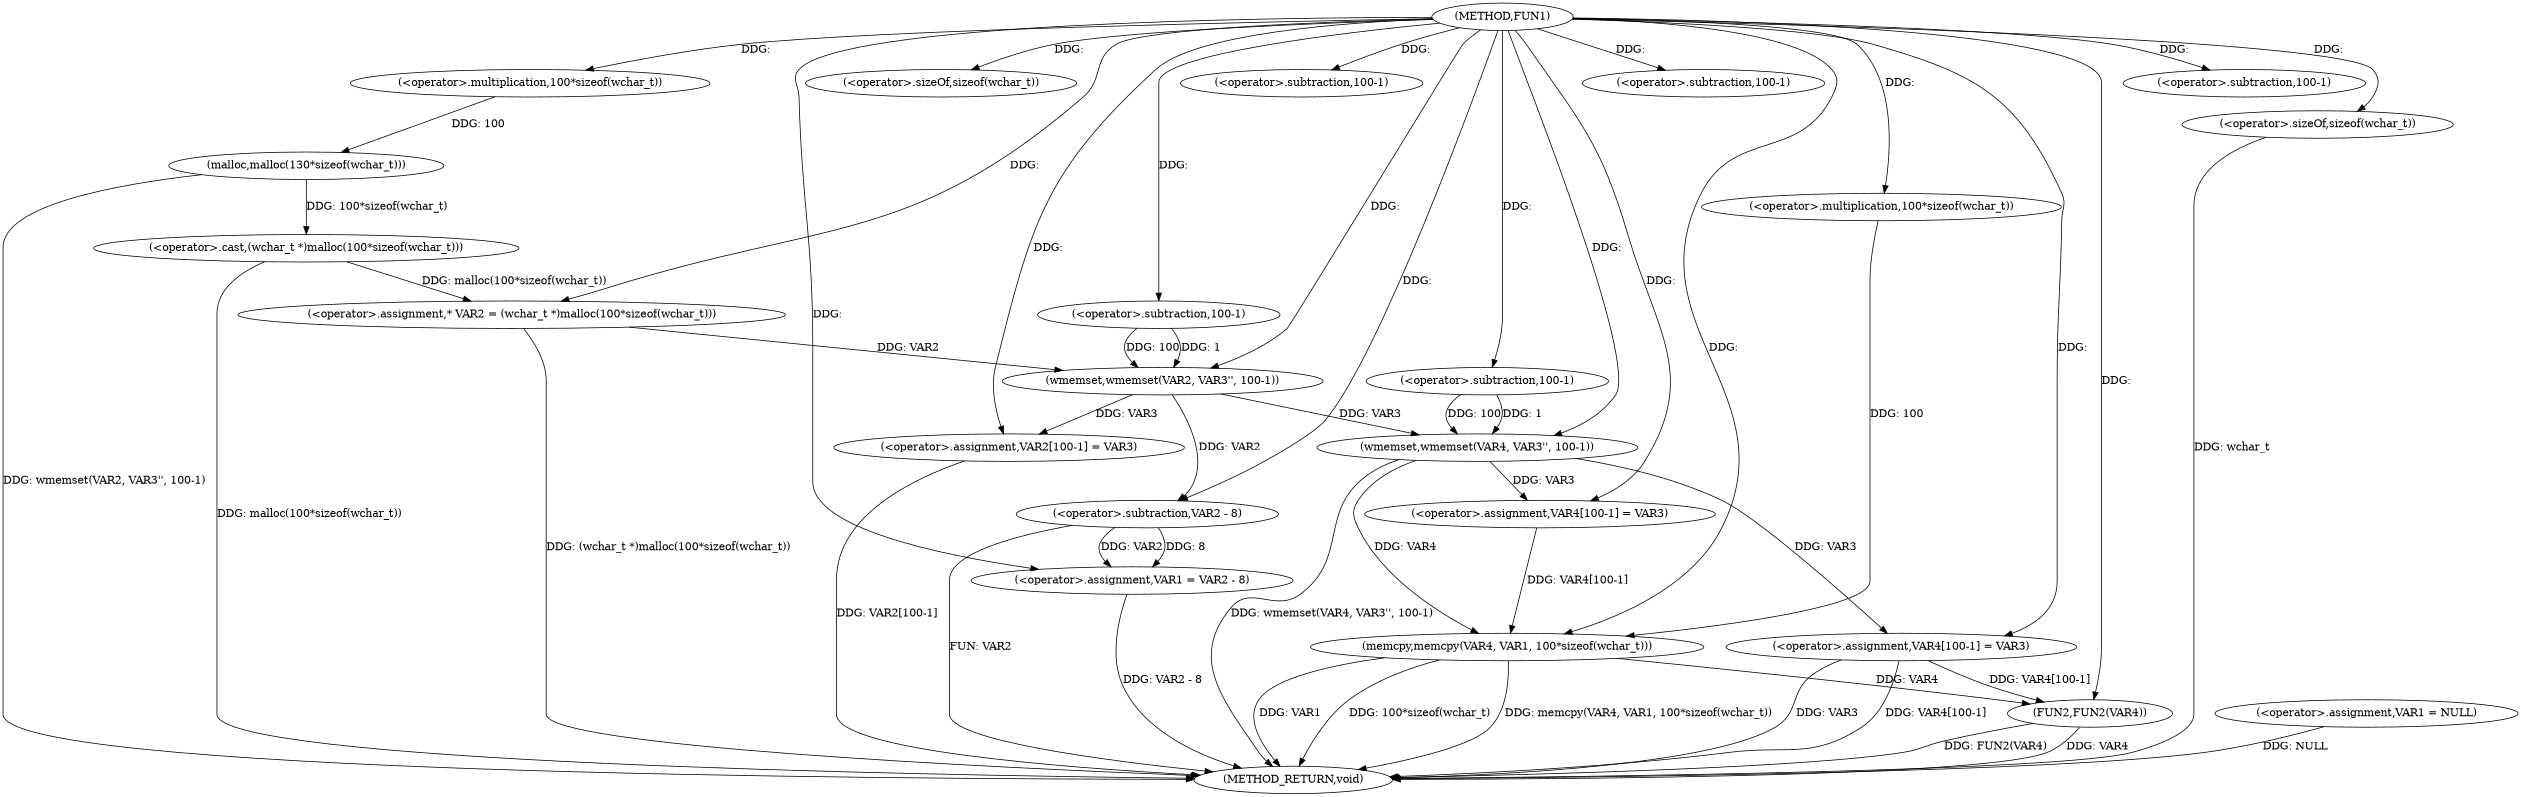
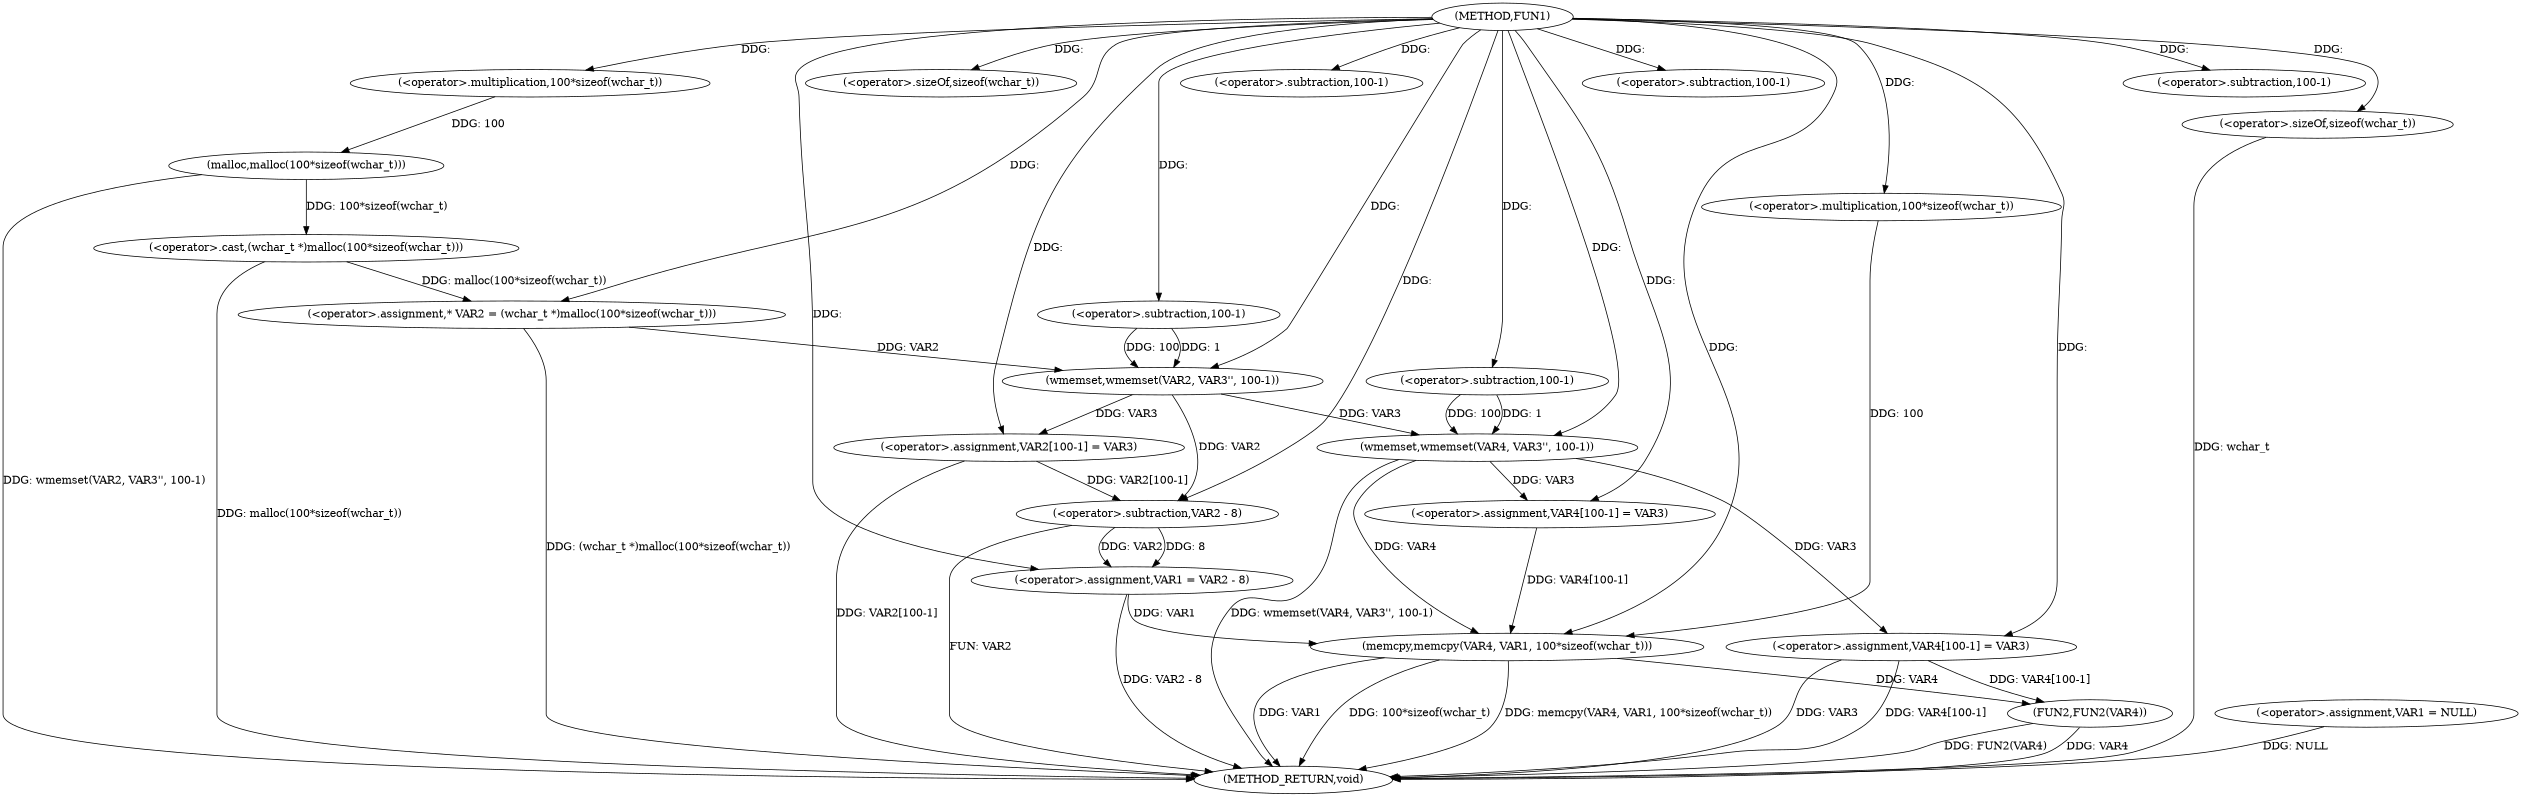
edge "(METHOD,FUN1)" -> "(FUN2,FUN2(VAR4))": removed, label "DDG:"
node "(malloc,malloc(130*sizeof(wchar_t)))": label "(malloc,malloc(130*sizeof(wchar_t)))" -> "(malloc,malloc(100*sizeof(wchar_t)))"
edge "(<operator>.assignment,VAR2[100-1] = VAR3)" -> "(<operator>.subtraction,VAR2 - 8)": added, label "DDG: VAR2[100-1]"
edge "(<operator>.assignment,VAR1 = VAR2 - 8)" -> "(memcpy,memcpy(VAR4, VAR1, 100*sizeof(wchar_t)))": added, label "DDG: VAR1"
